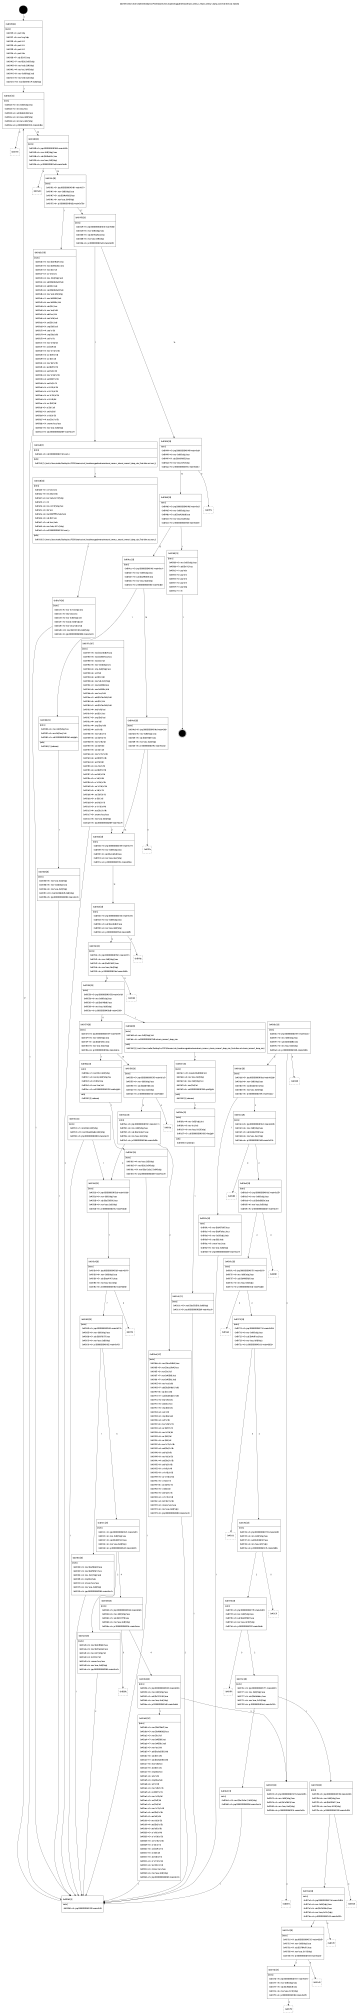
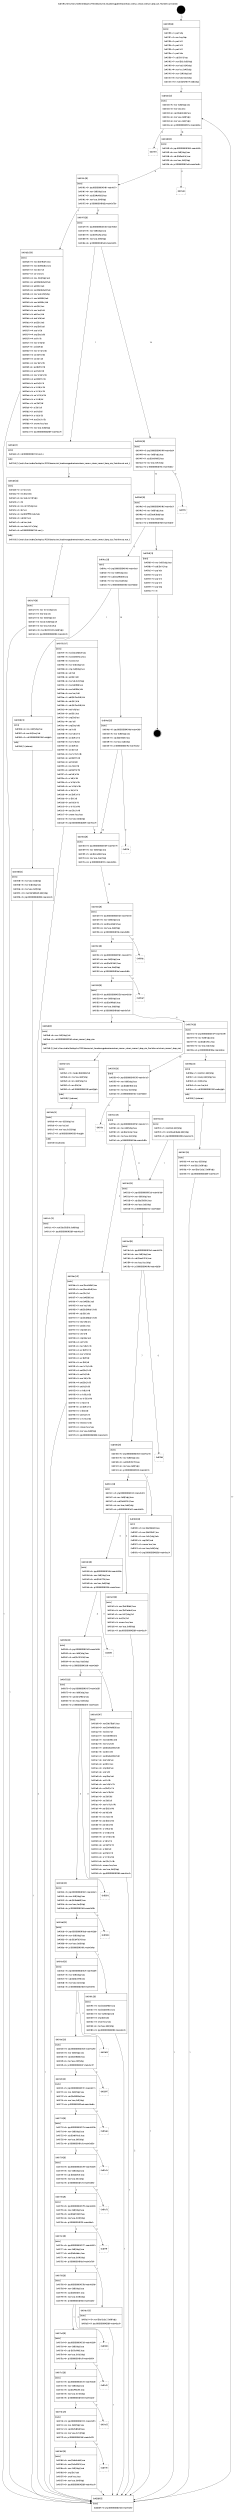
edge "0x40168c [28]" -> "0x401670 [28]": reversed
node "0x401860 [30]": added
